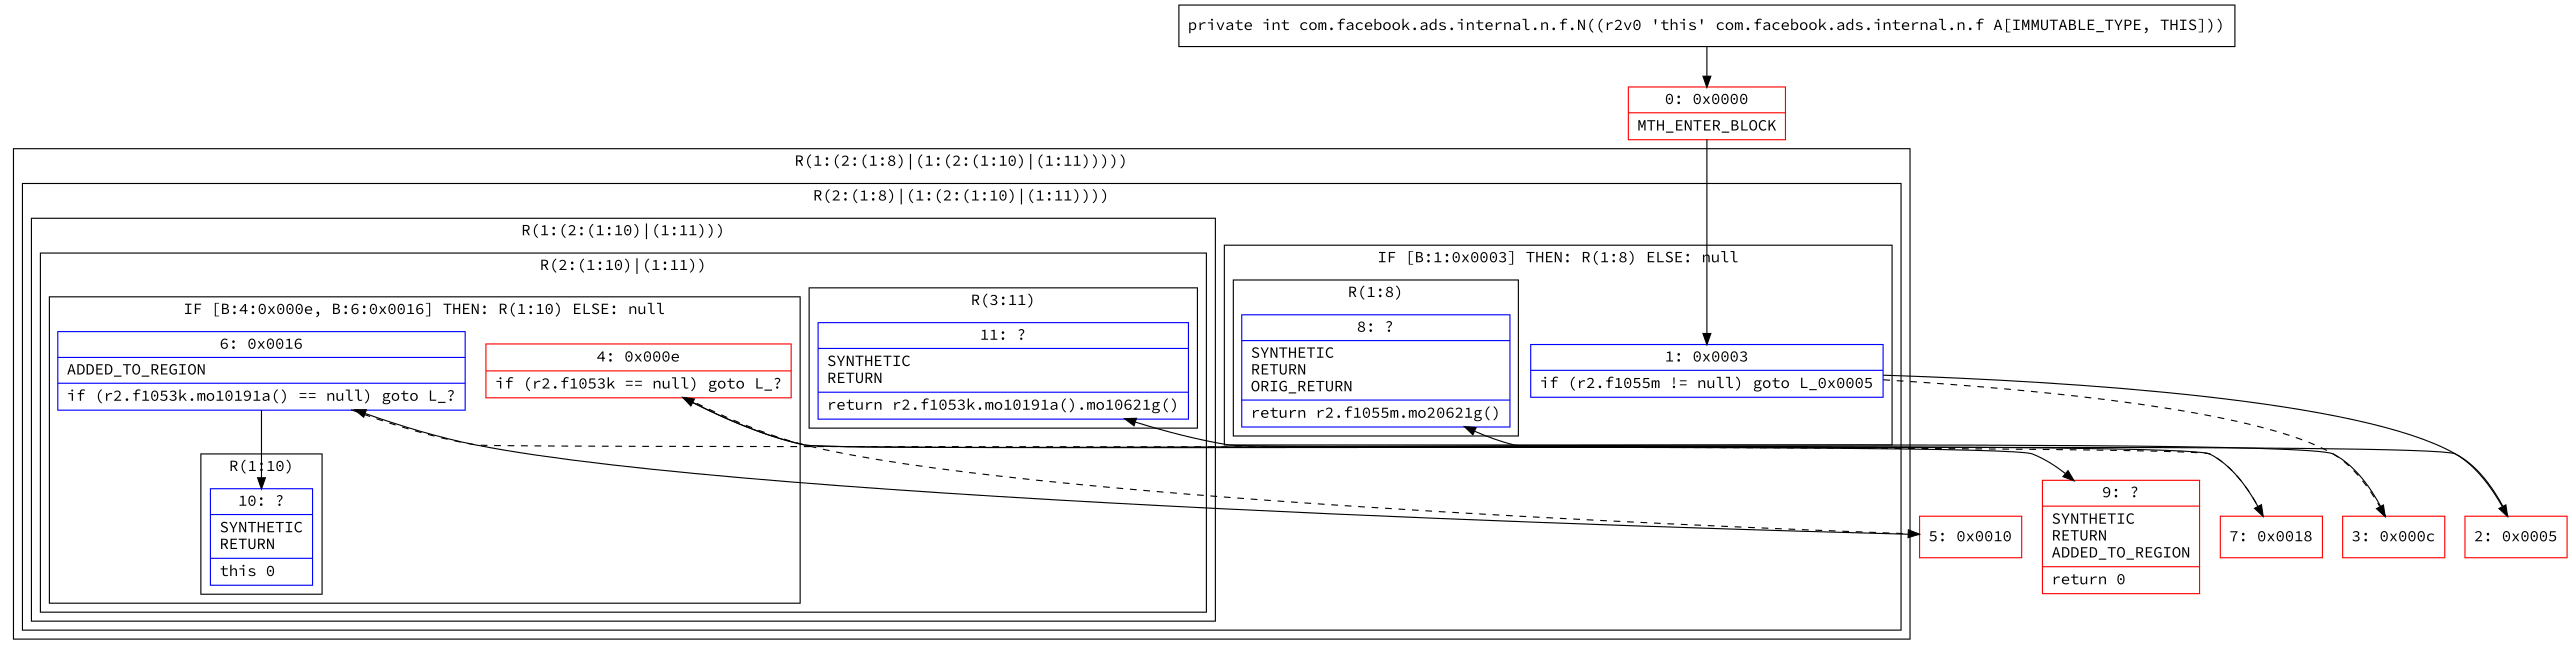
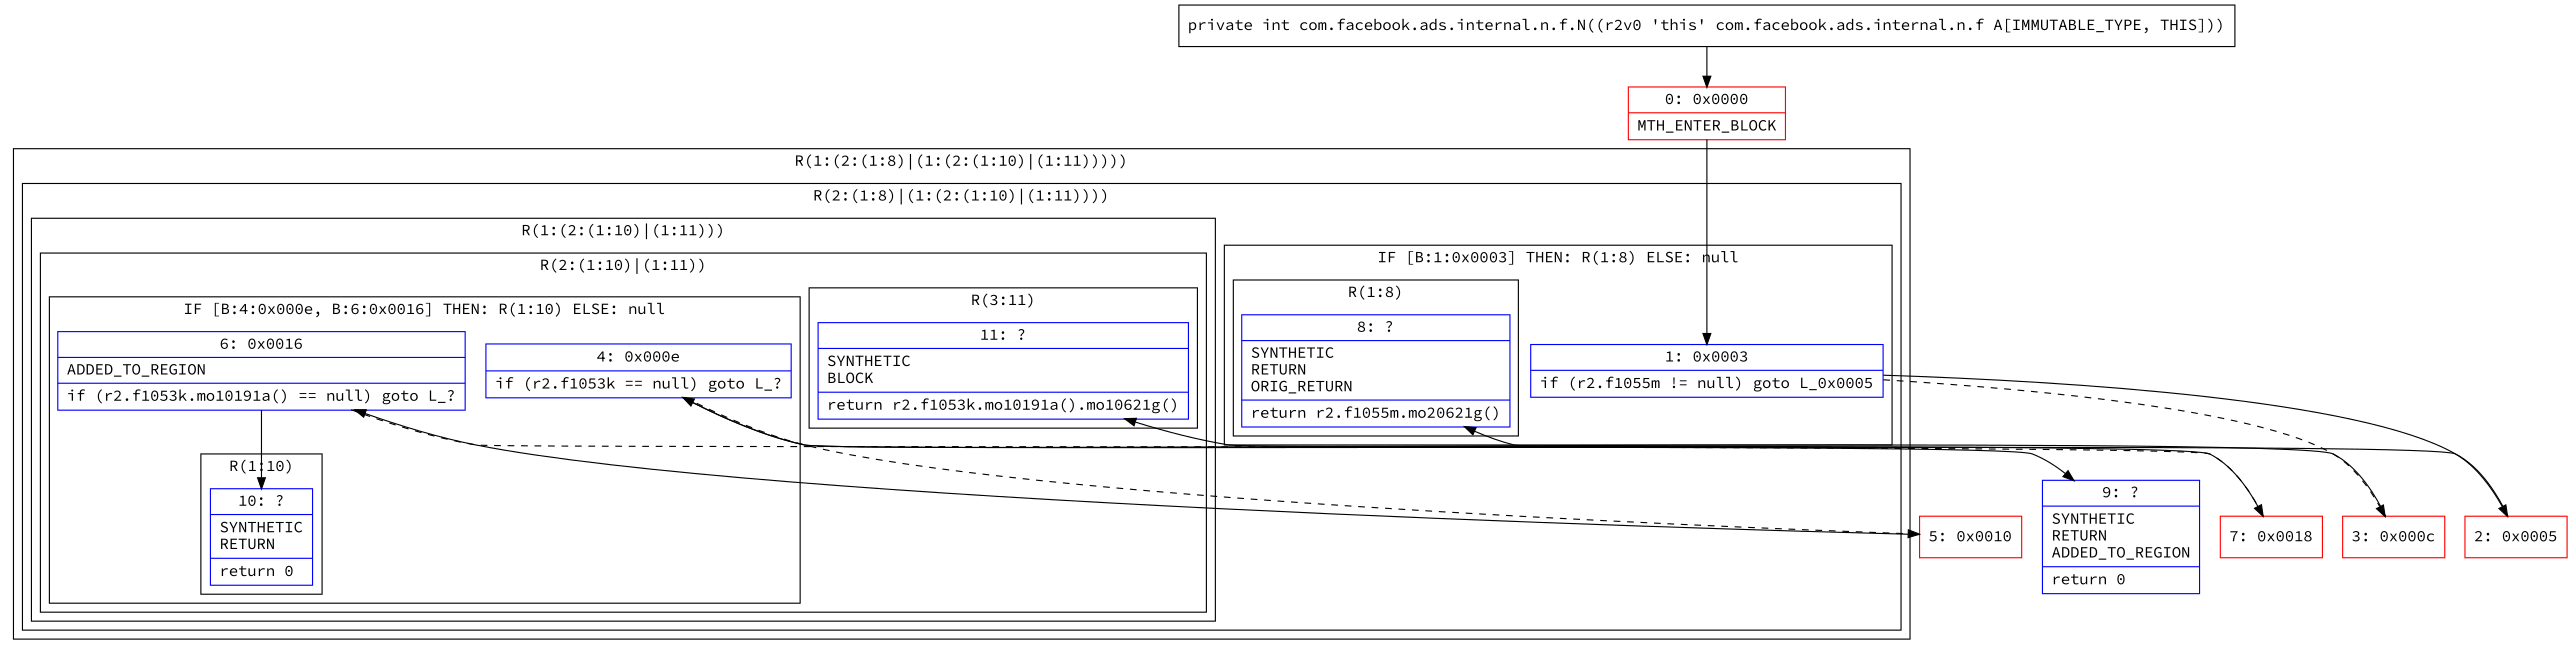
node "4: 0x000e": color red -> blue
node "11: ?": text "RETURN" -> "BLOCK"
node "9: ?": color red -> blue
node "10: ?": text "this 0" -> "return 0"
